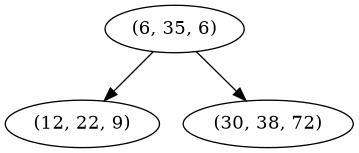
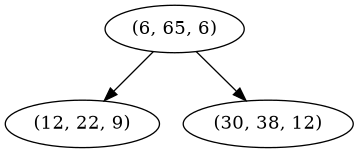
node "(6, 35, 6)": label "(6, 35, 6)" -> "(6, 65, 6)"
node "(30, 38, 72)": label "(30, 38, 72)" -> "(30, 38, 12)"
